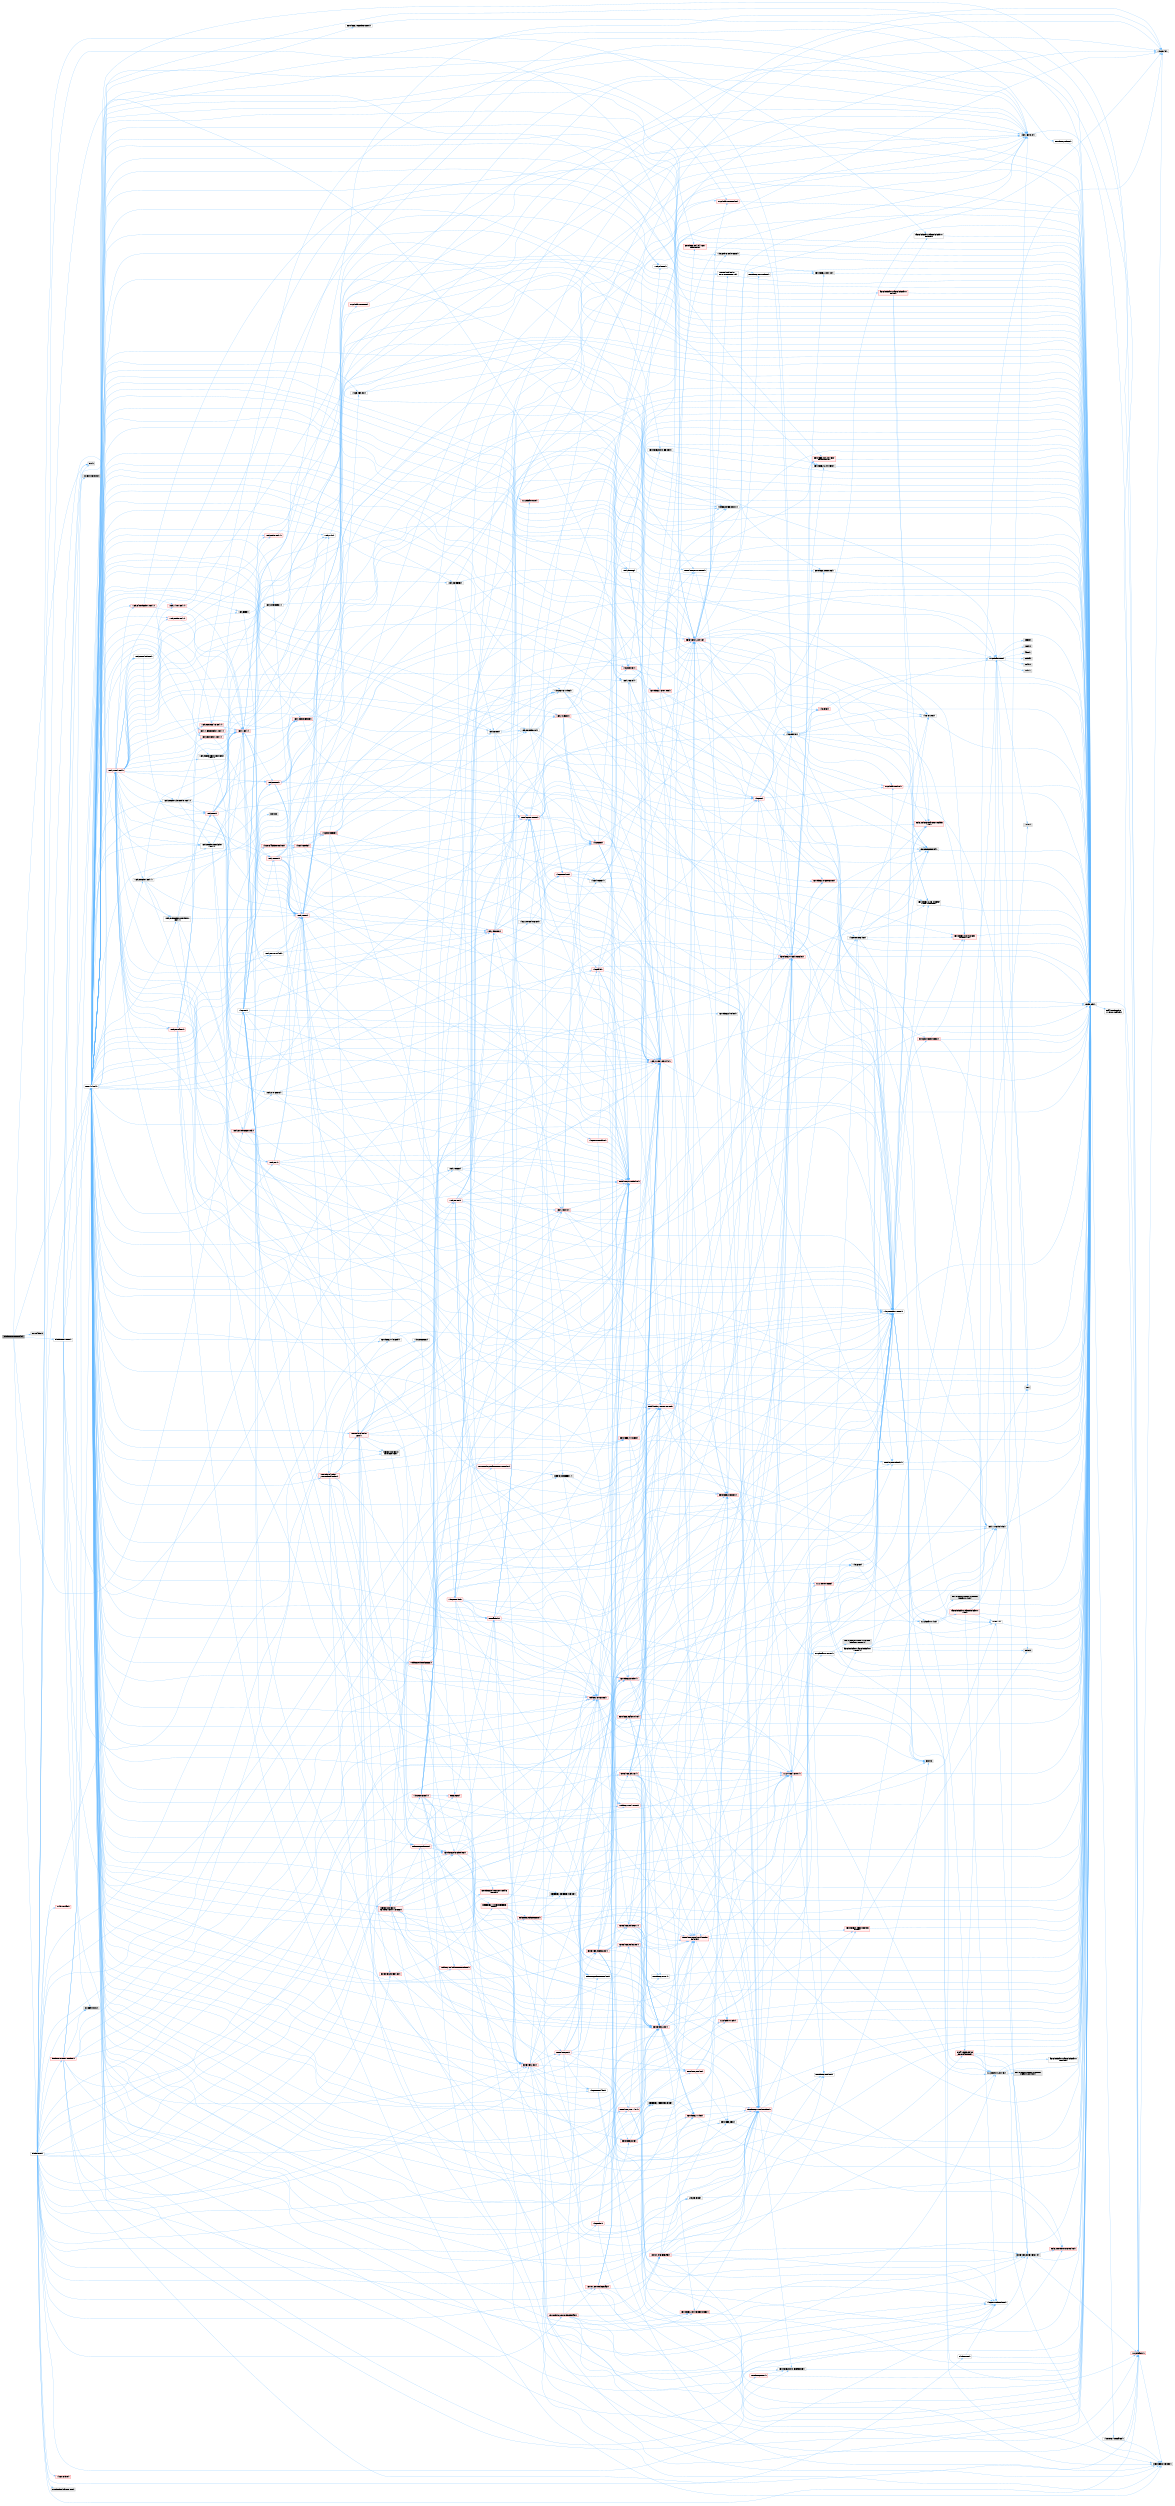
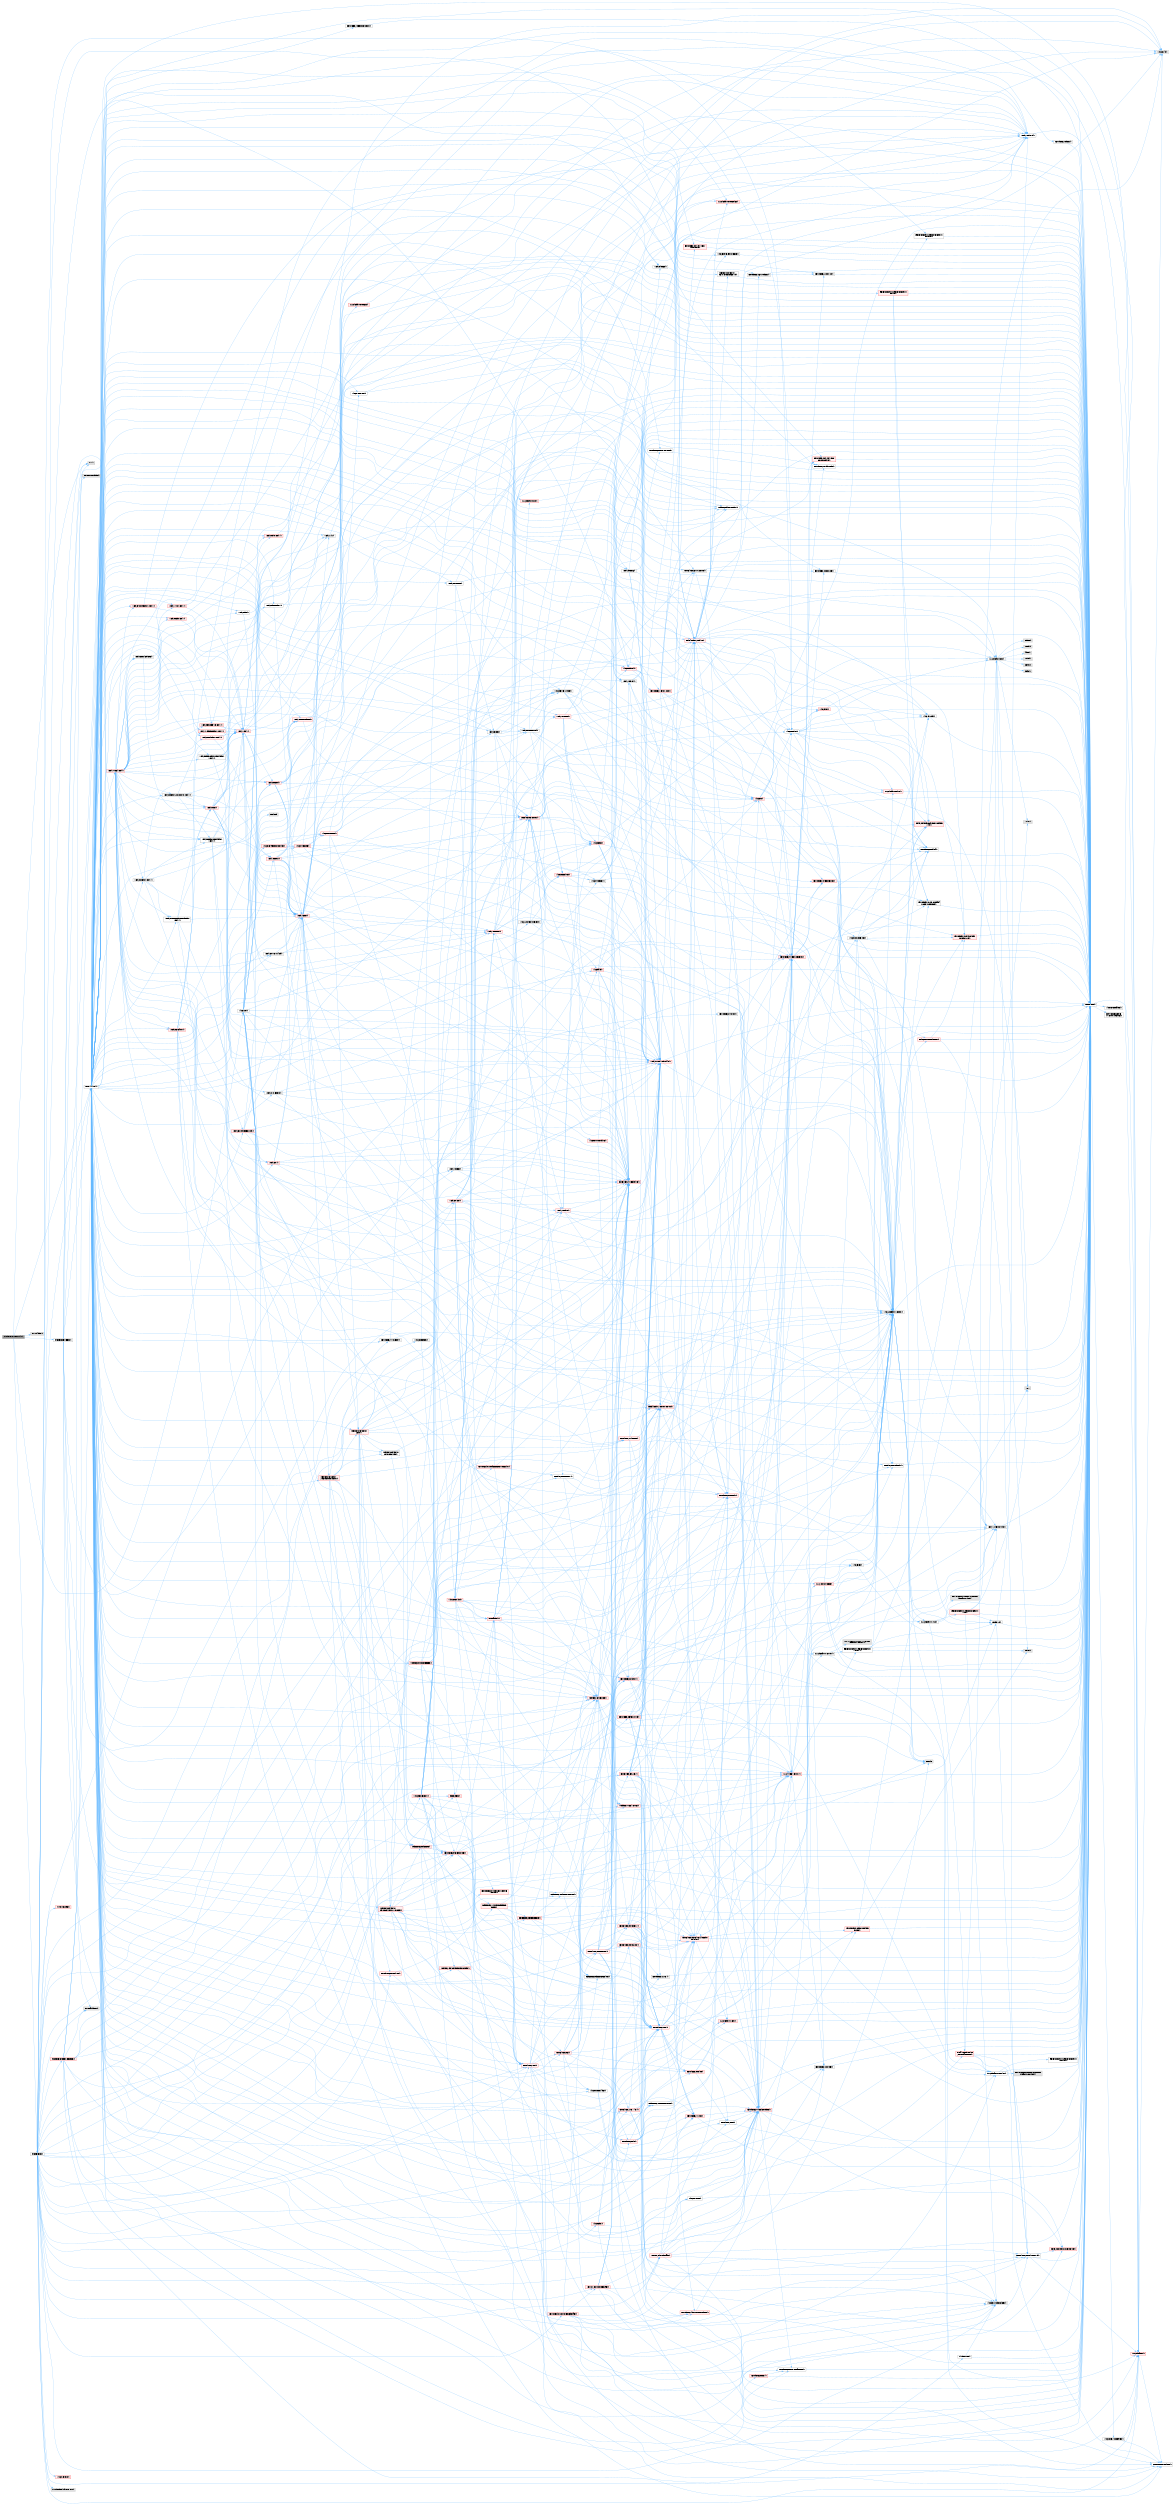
node "Misc/CoreDefines.h": added
